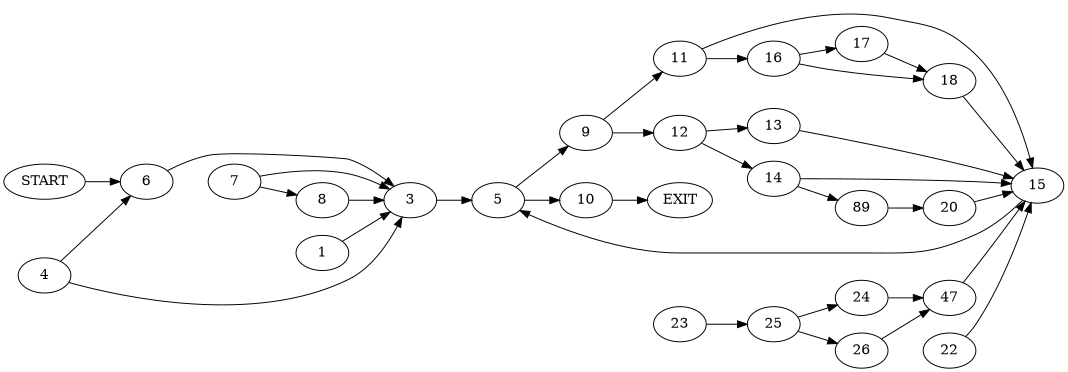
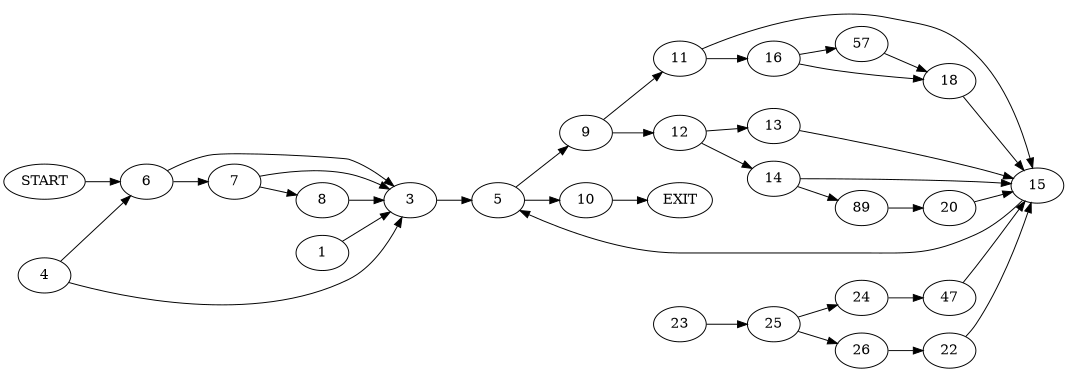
node "17": label "17" -> "57"
edge "6" -> "7": added
edge "26" -> "47": now "26" -> "22"
